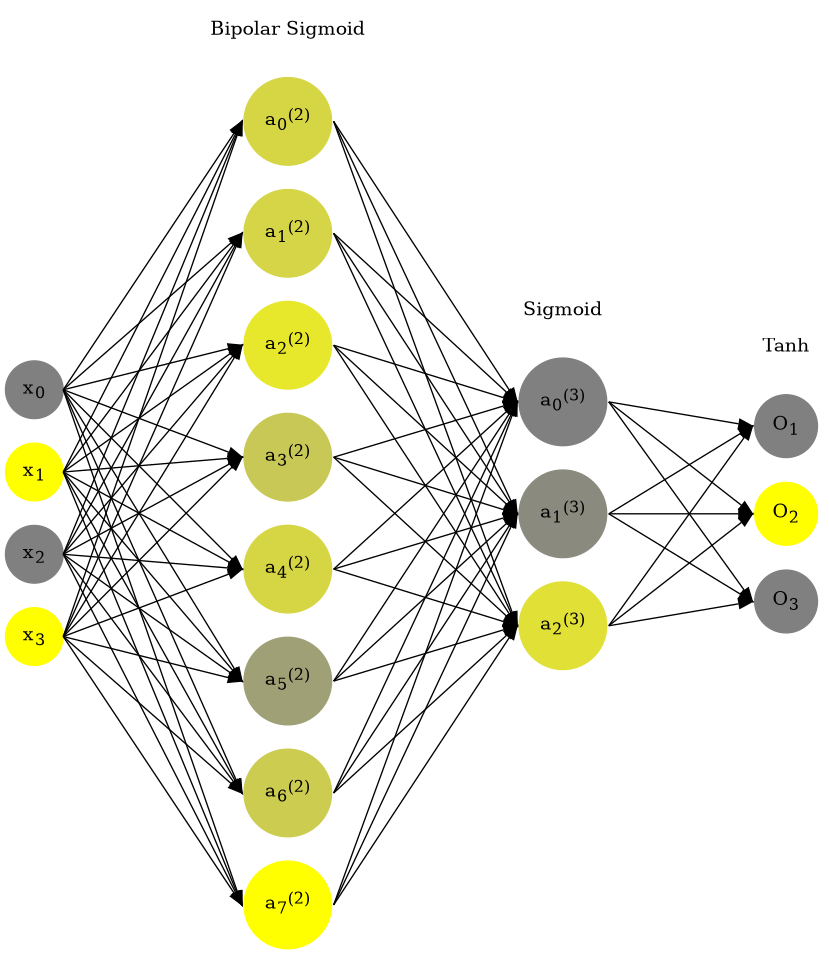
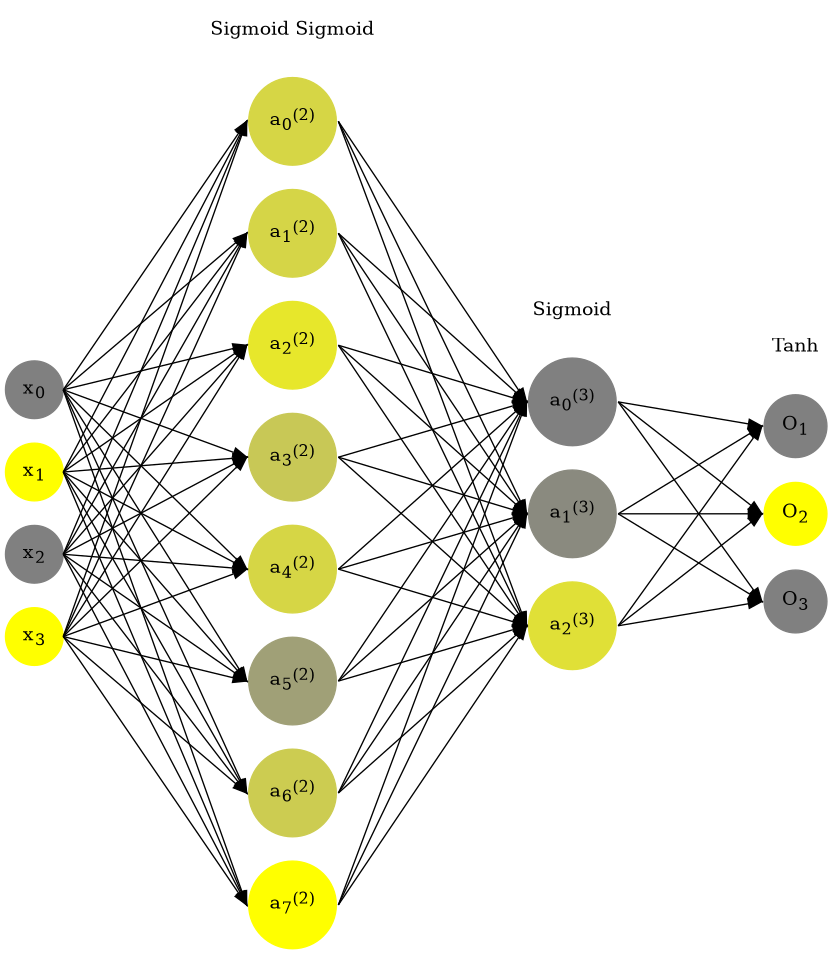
node "Bipolar Sigmoid": label "Bipolar Sigmoid" -> "Sigmoid Sigmoid"
